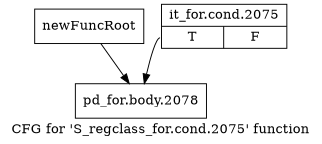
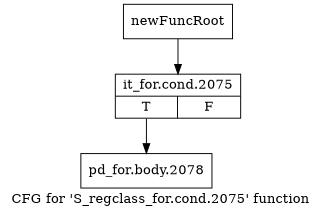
edge "newFuncRoot" -> "pd_for.body.2078": now "newFuncRoot" -> "it_for.cond.2075"
